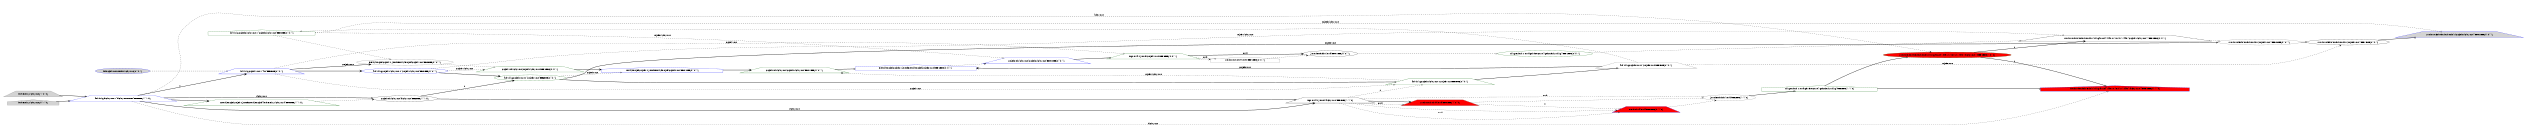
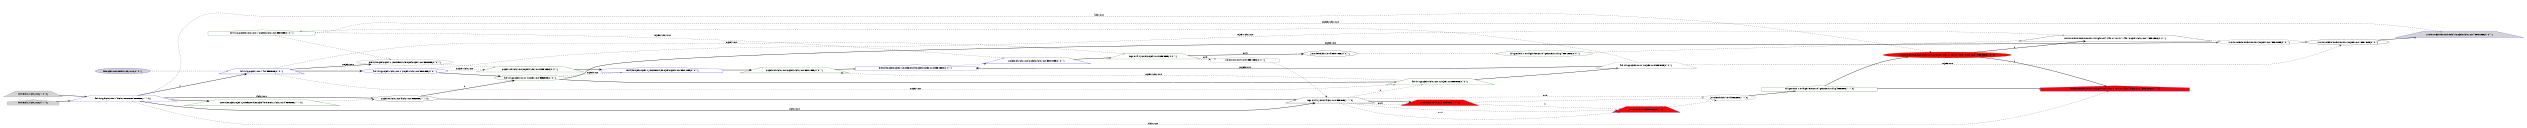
edge "Assert.assertNotNull(result)@@@16@@@['0', '0', '1']" -> "j.assertGoodStatus(result)@@@17@@@['0', '0', '1']": now "Assert.assertNotNull(result)@@@16@@@['0', '0', '1']" -> "Page result = j.search(displayName)@@@6@@@['1', '1', '0']"
